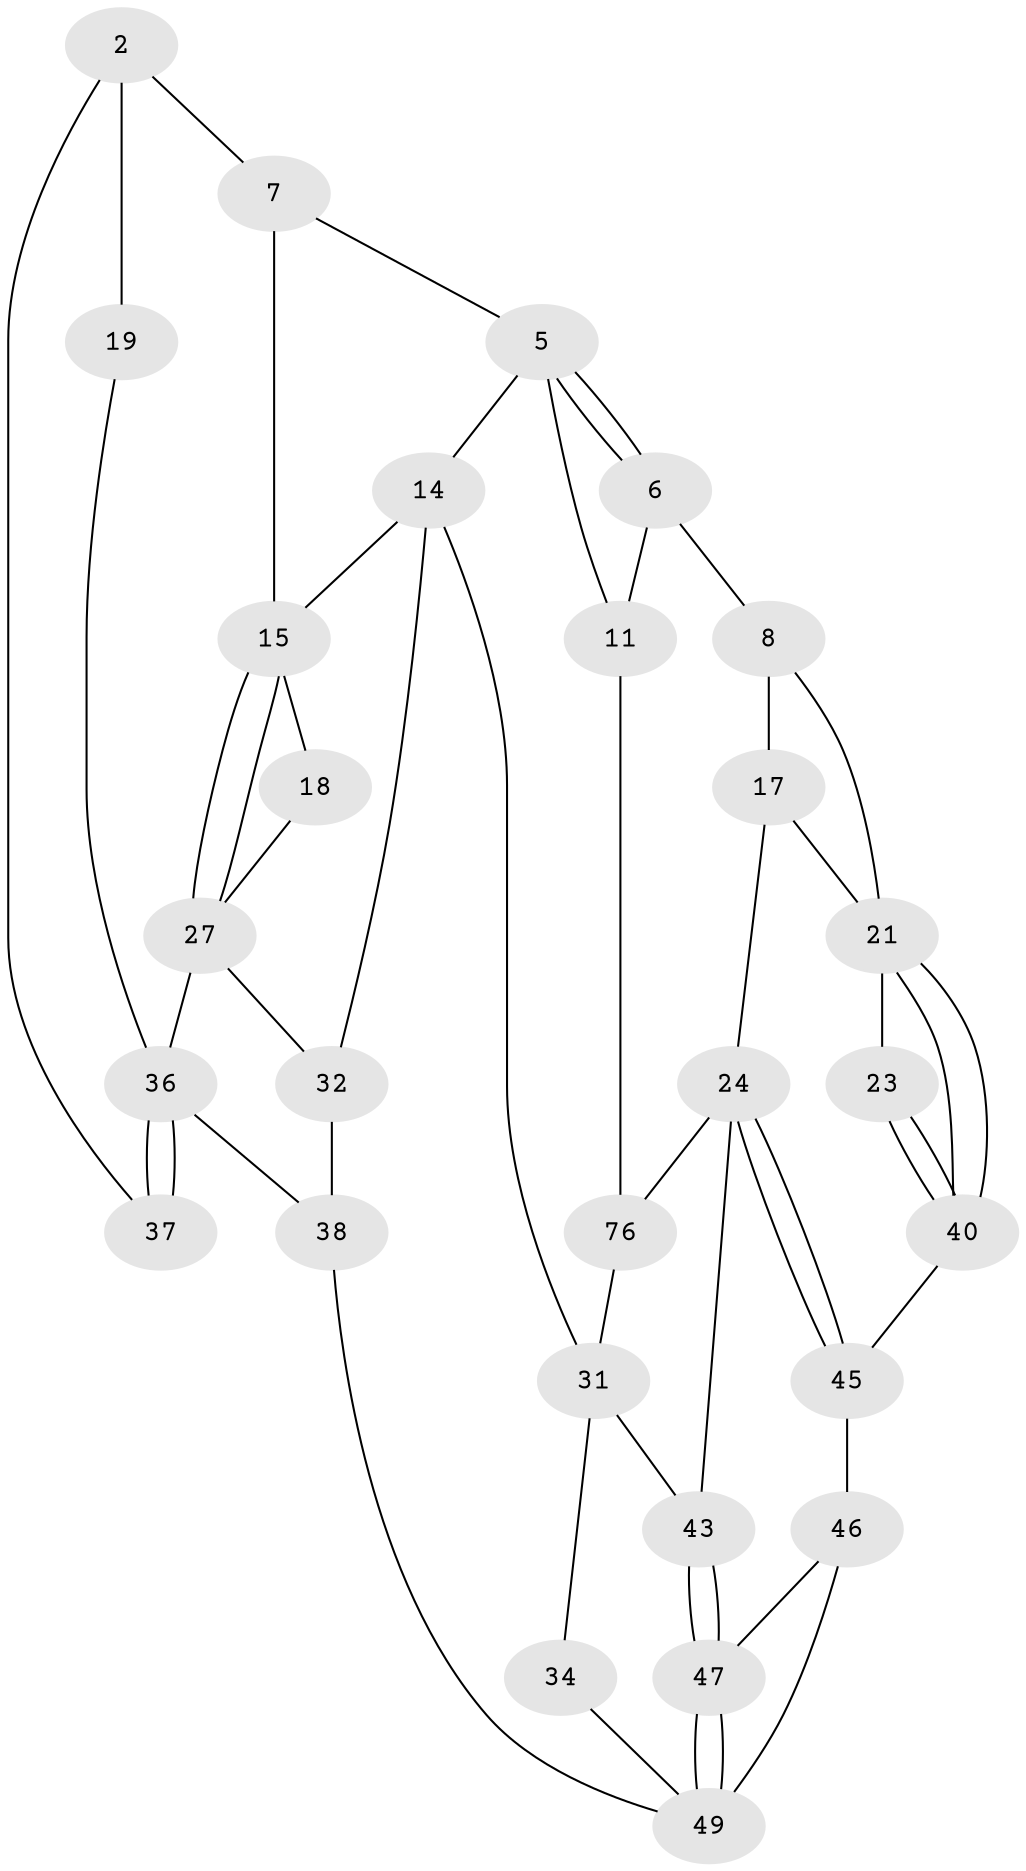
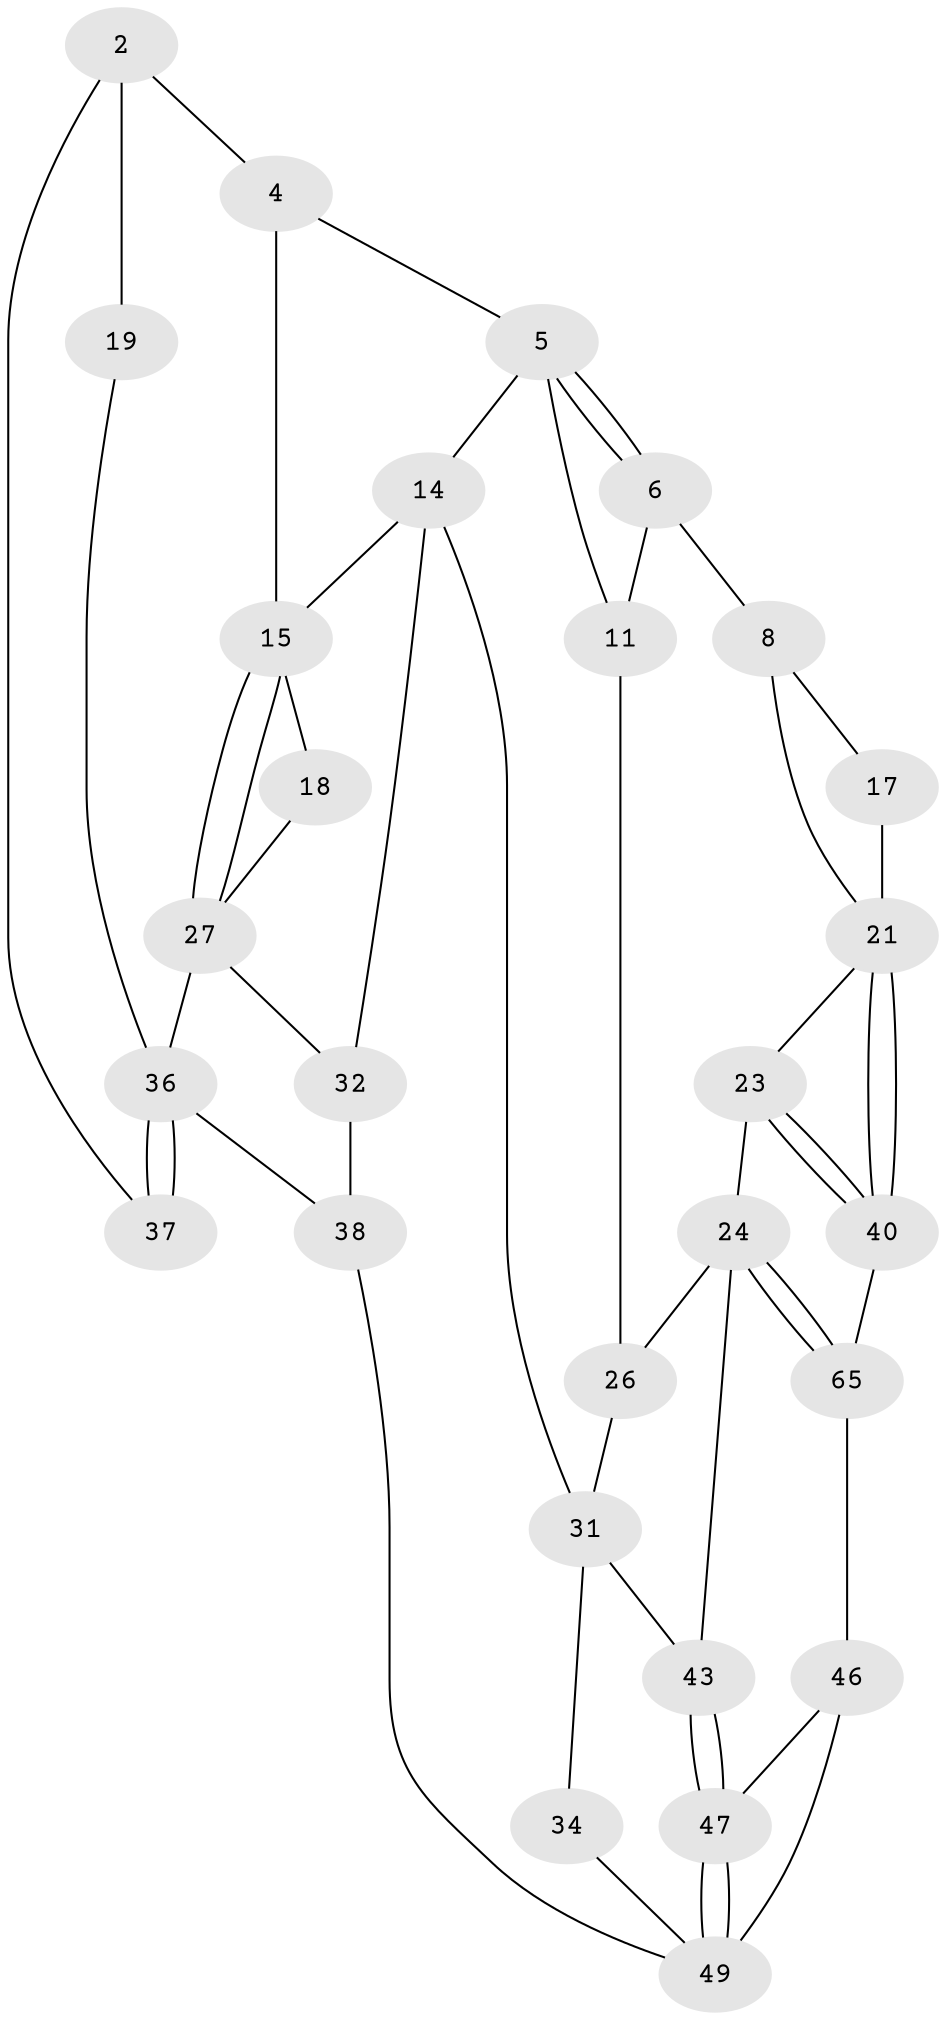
node "7": label "7" -> "4"
edge "17" -- "24": now "23" -- "24"
node "76": label "76" -> "26"
node "45": label "45" -> "65"
